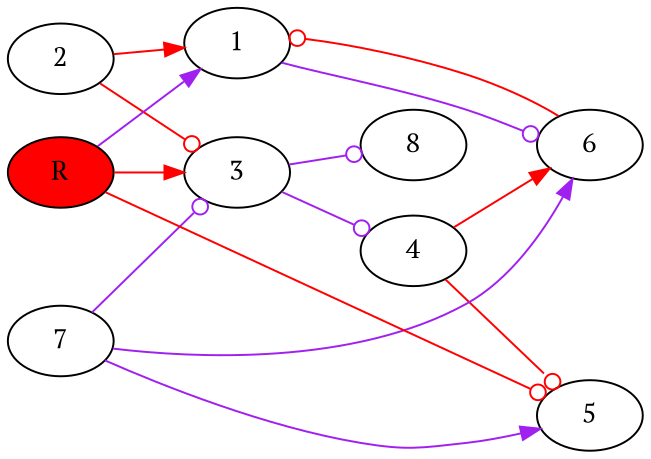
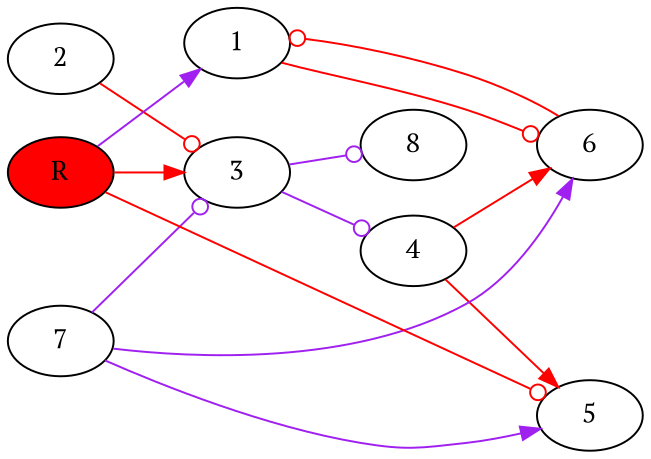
edge "2" -> "1": removed
edge "1" -> "6": color purple -> red
edge "4" -> "5": arrowhead odot -> normal
